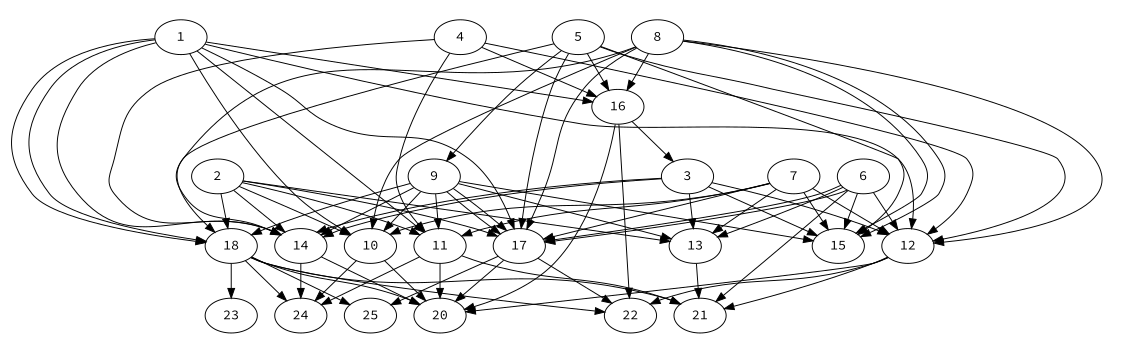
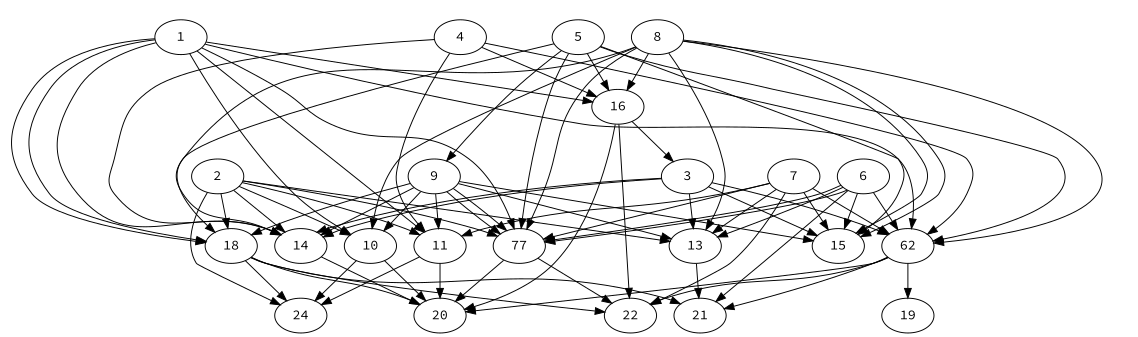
edge "8" -> "13": added
edge "7" -> "10": now "7" -> "22"
node "17": label "17" -> "77"
node "12": label "12" -> "62"
edge "11" -> "21": removed
edge "14" -> "24": now "2" -> "24"
node "23": removed
node "25": removed
node "19": added
